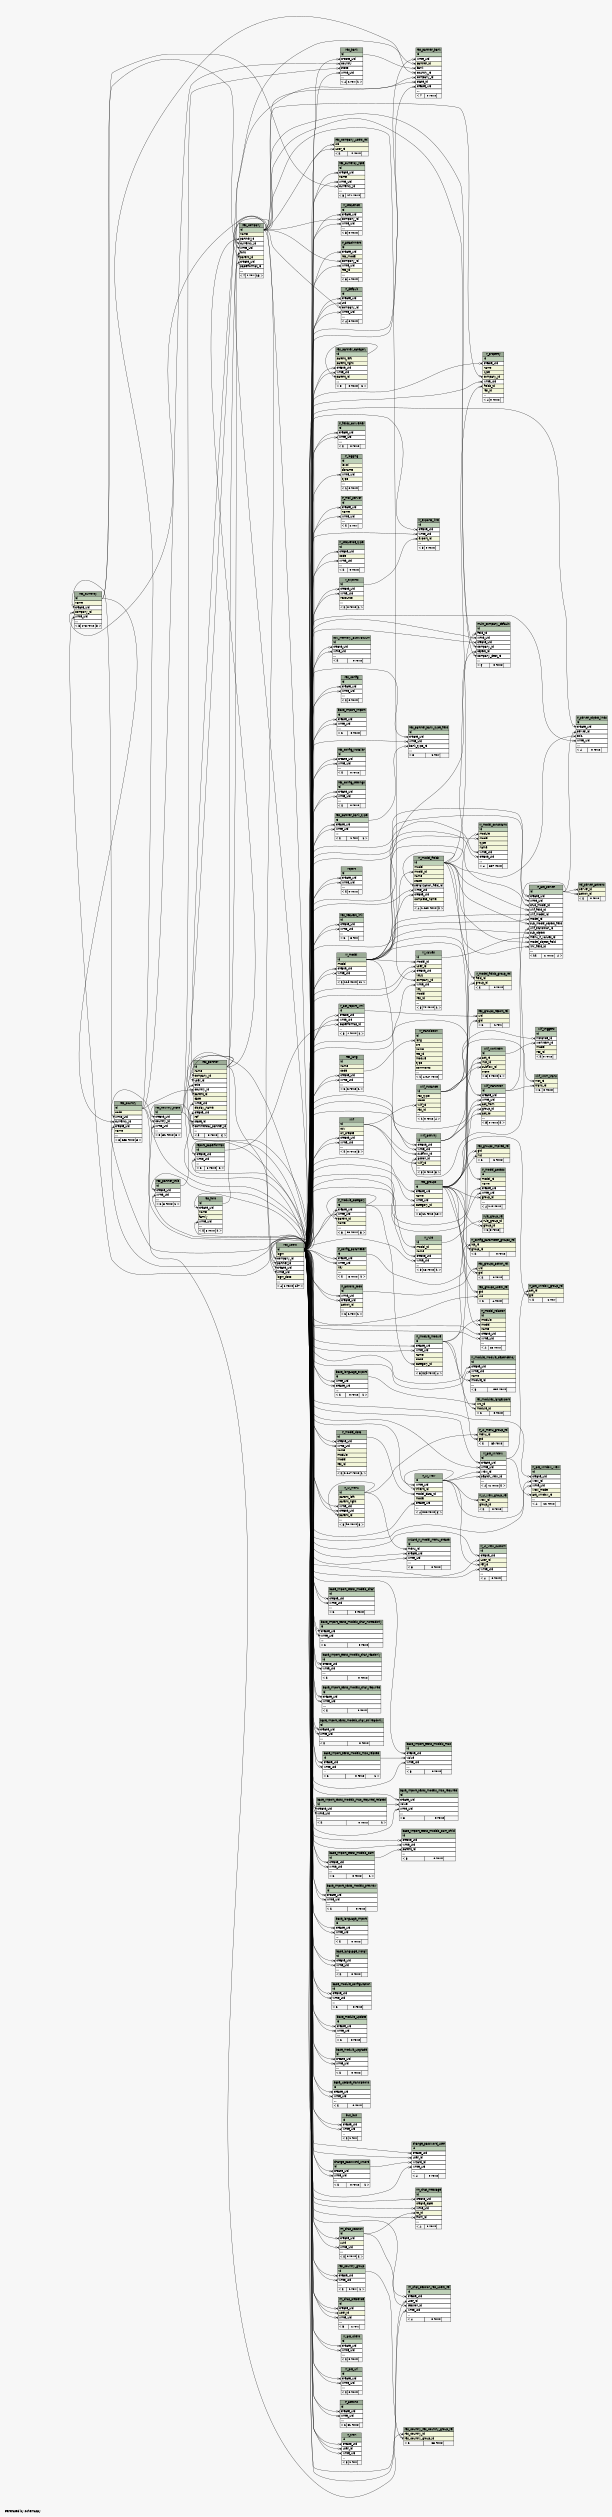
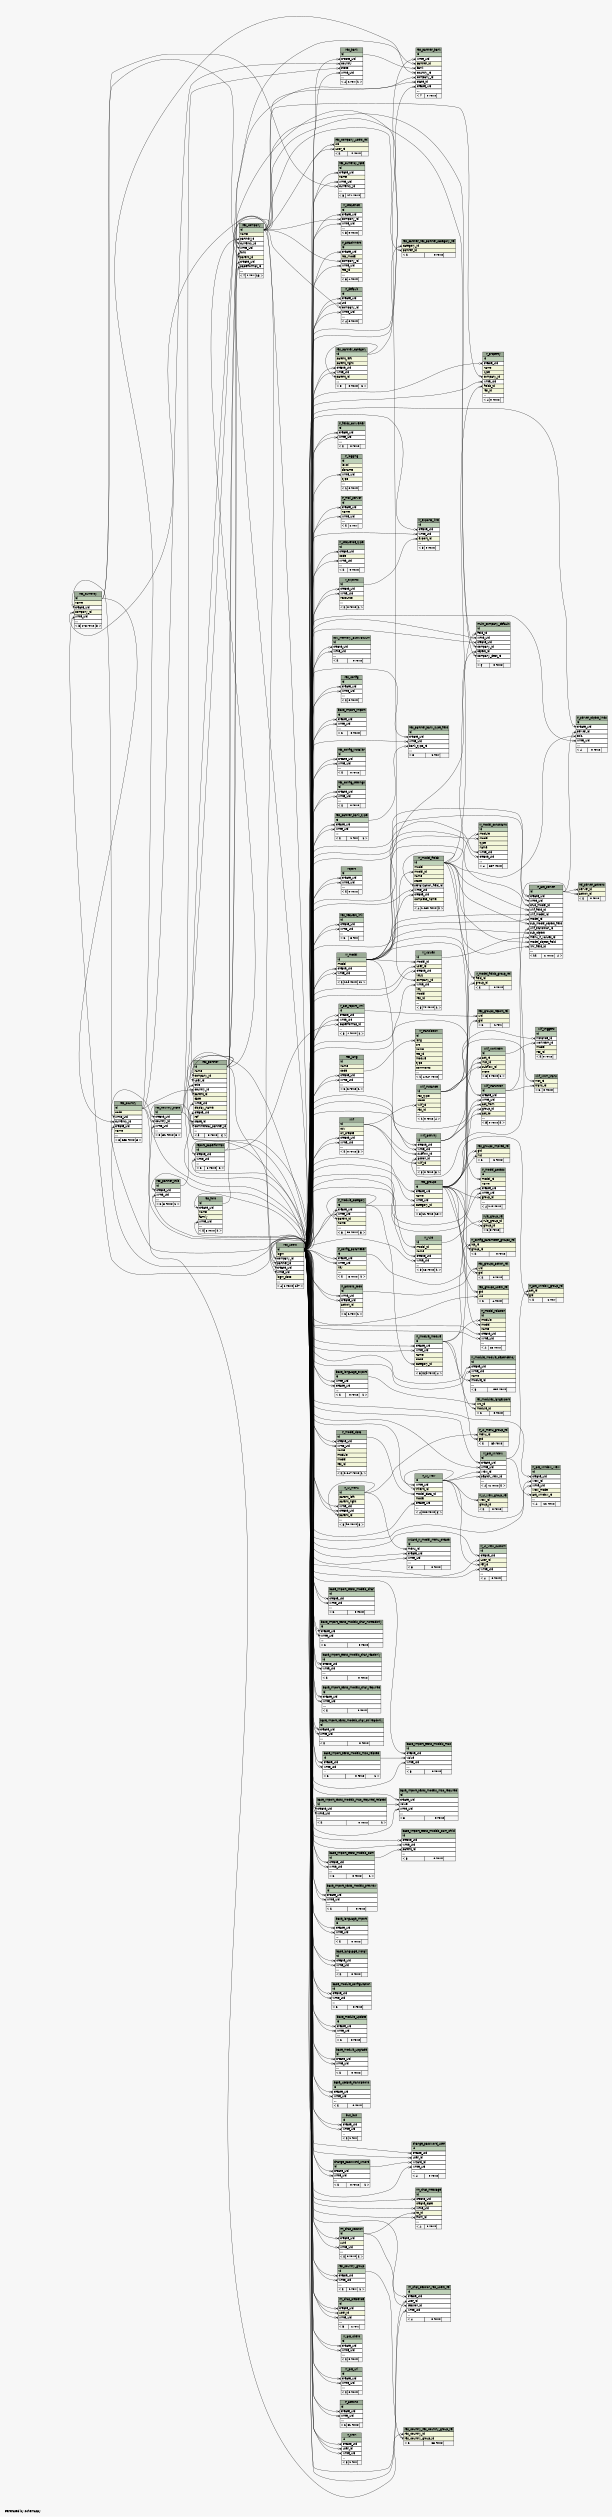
node "res_partner_res_partner_category_rel": added
edge "report_paperformat" -> "res_company": added
